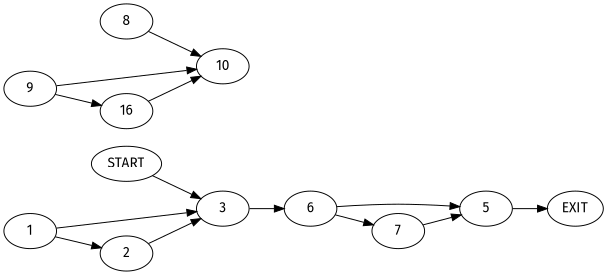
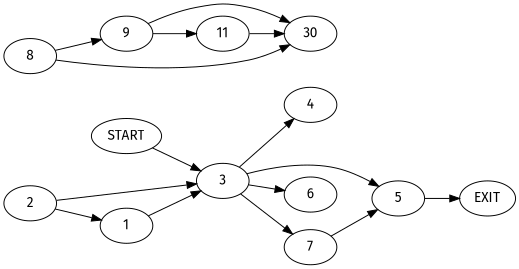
edge "8" -> "9": added
node "10": label "10" -> "30"
node "4": added
node "16": label "16" -> "11"
edge "6" -> "5": now "3" -> "5"
edge "6" -> "7": now "3" -> "7"
edge "1" -> "2": reversed
